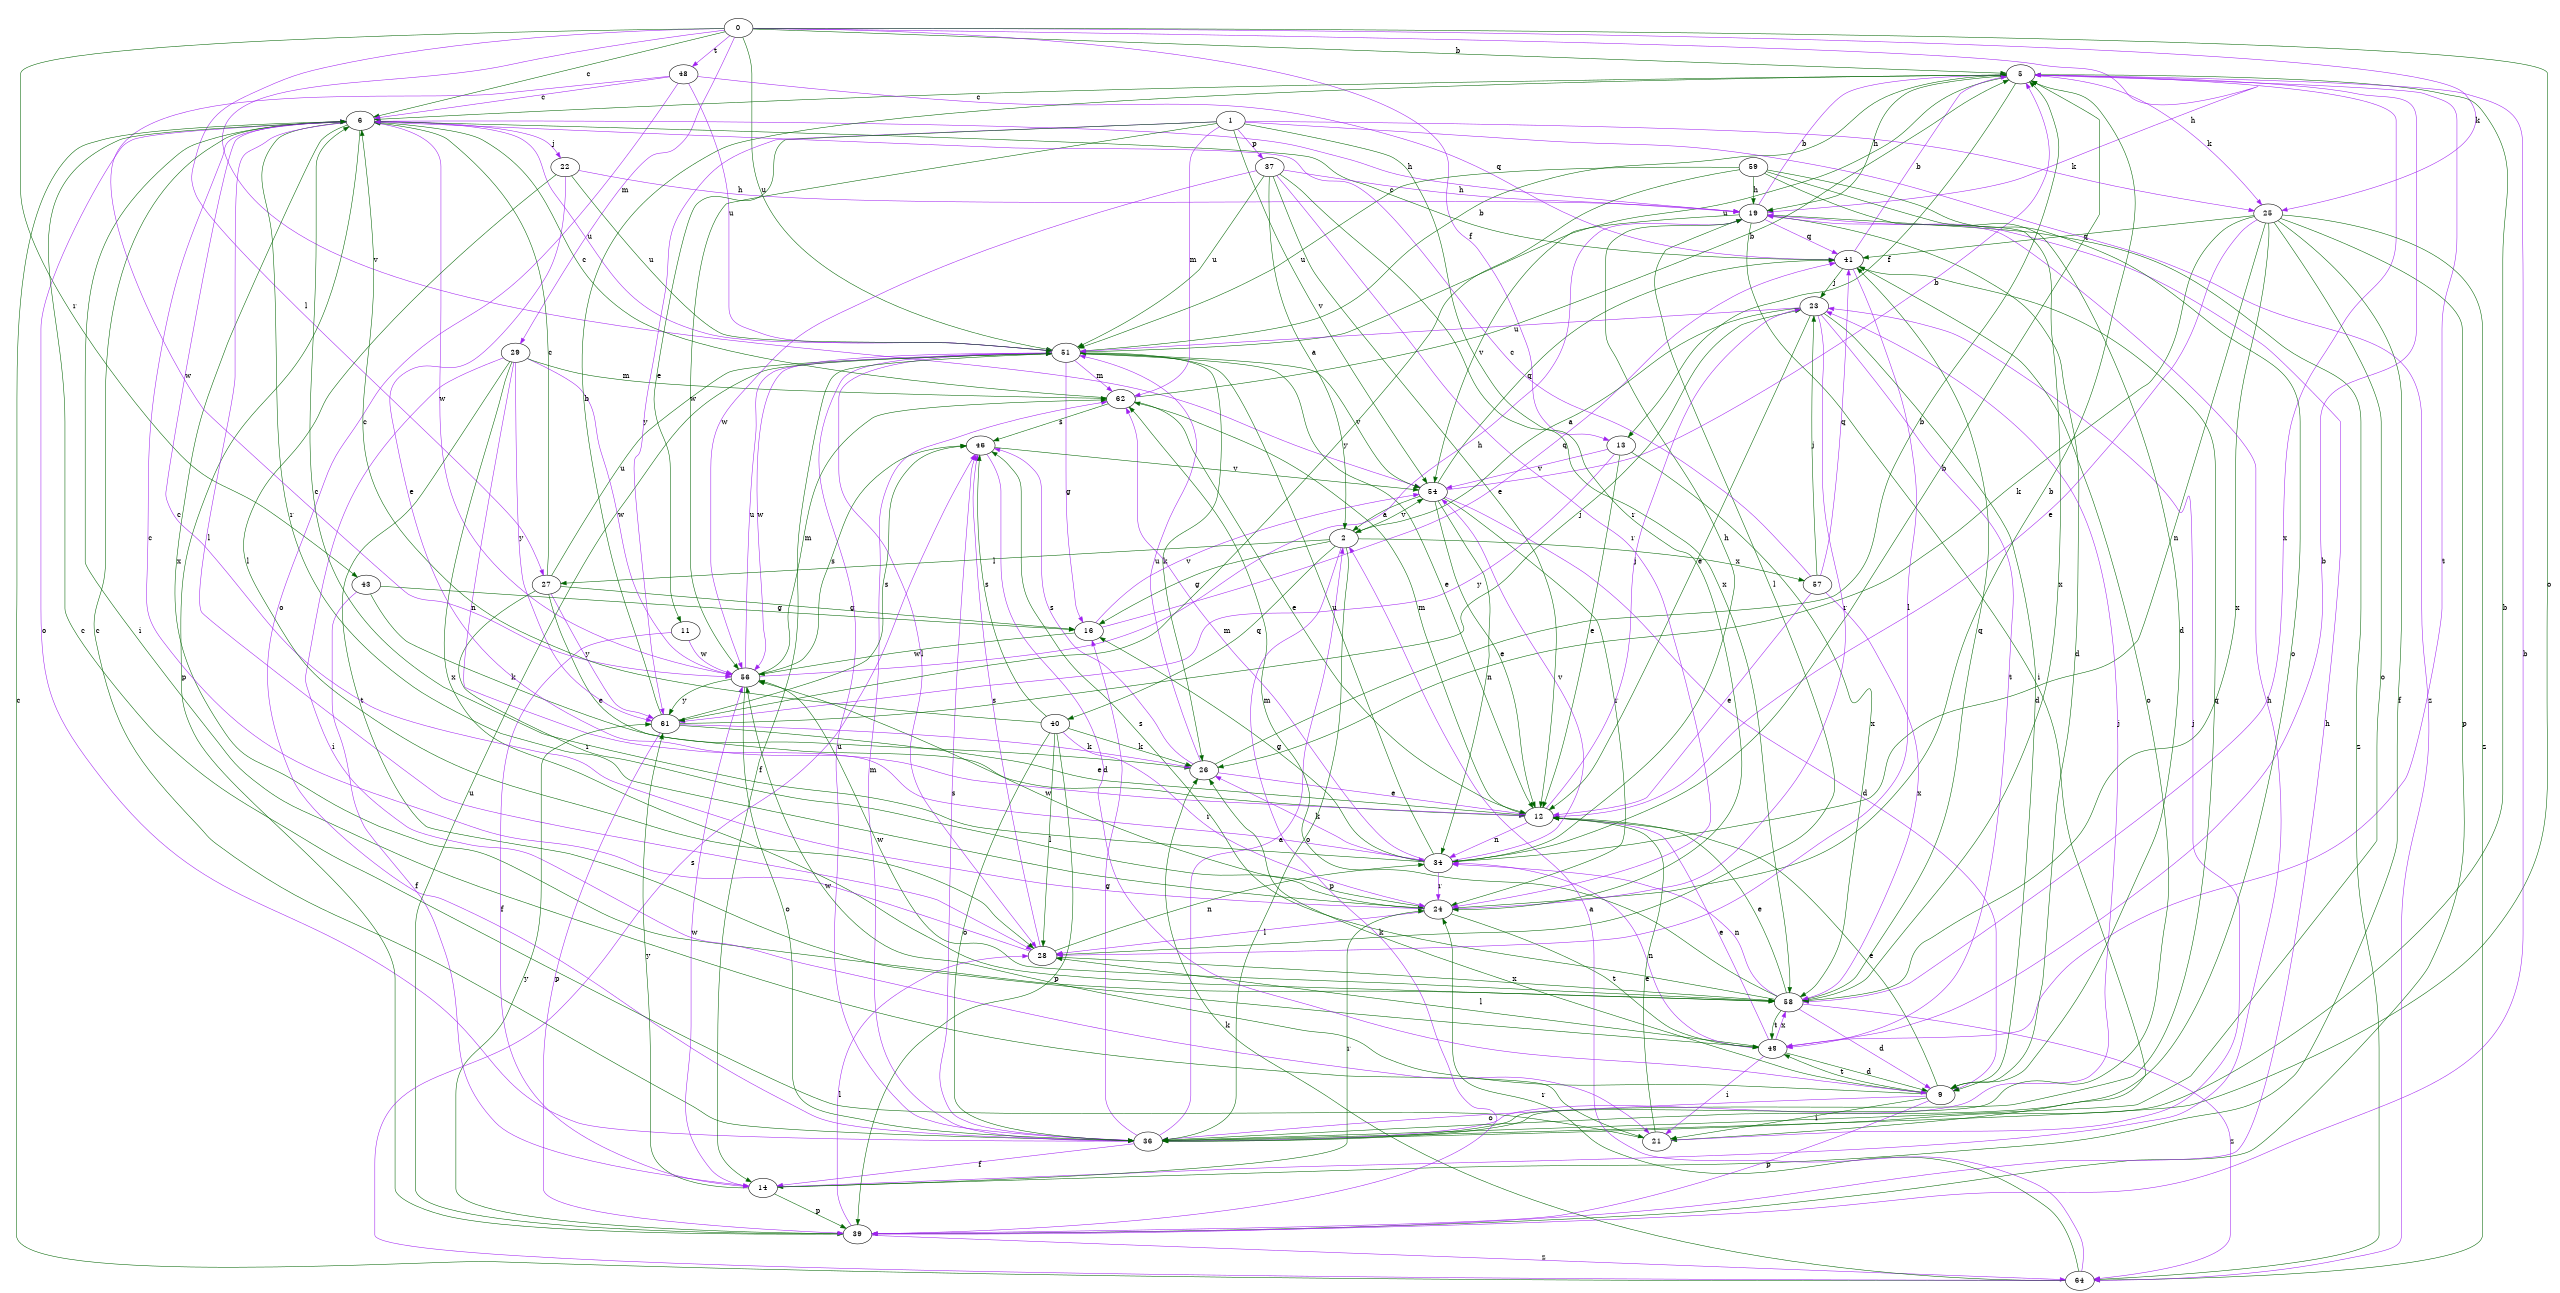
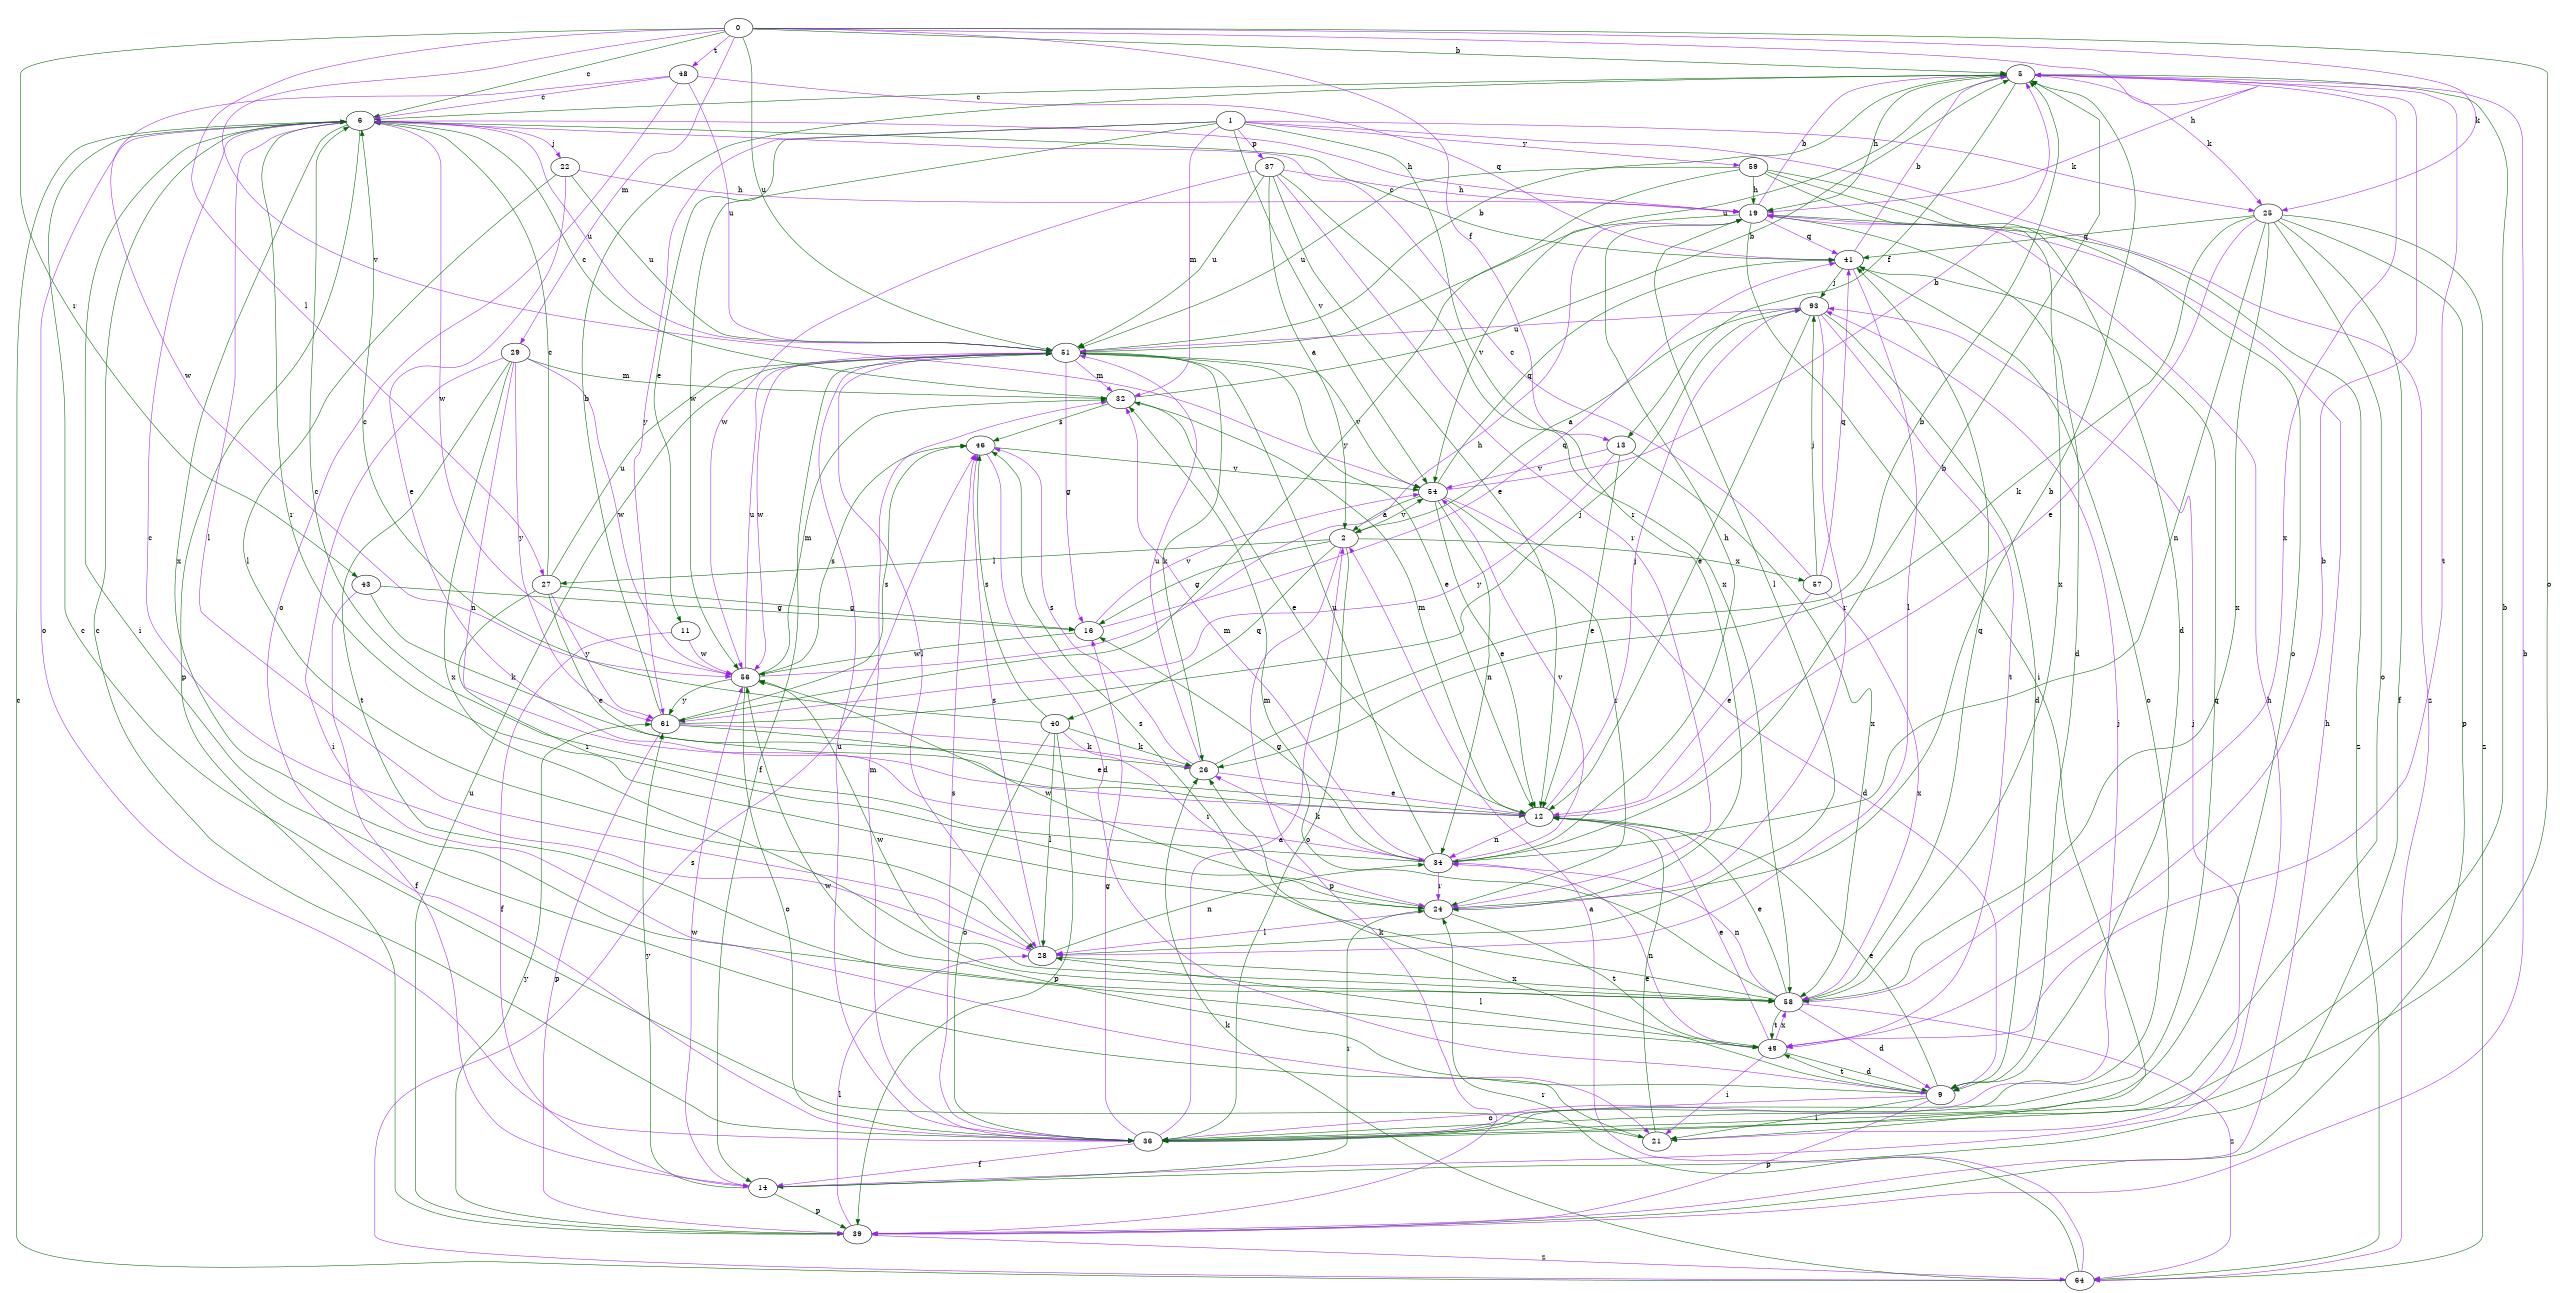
edge "1" -> "59": added, label "y"
node "23": label "23" -> "93"
node "62": label "62" -> "32"
edge "24" -> "6": removed, label "c"
